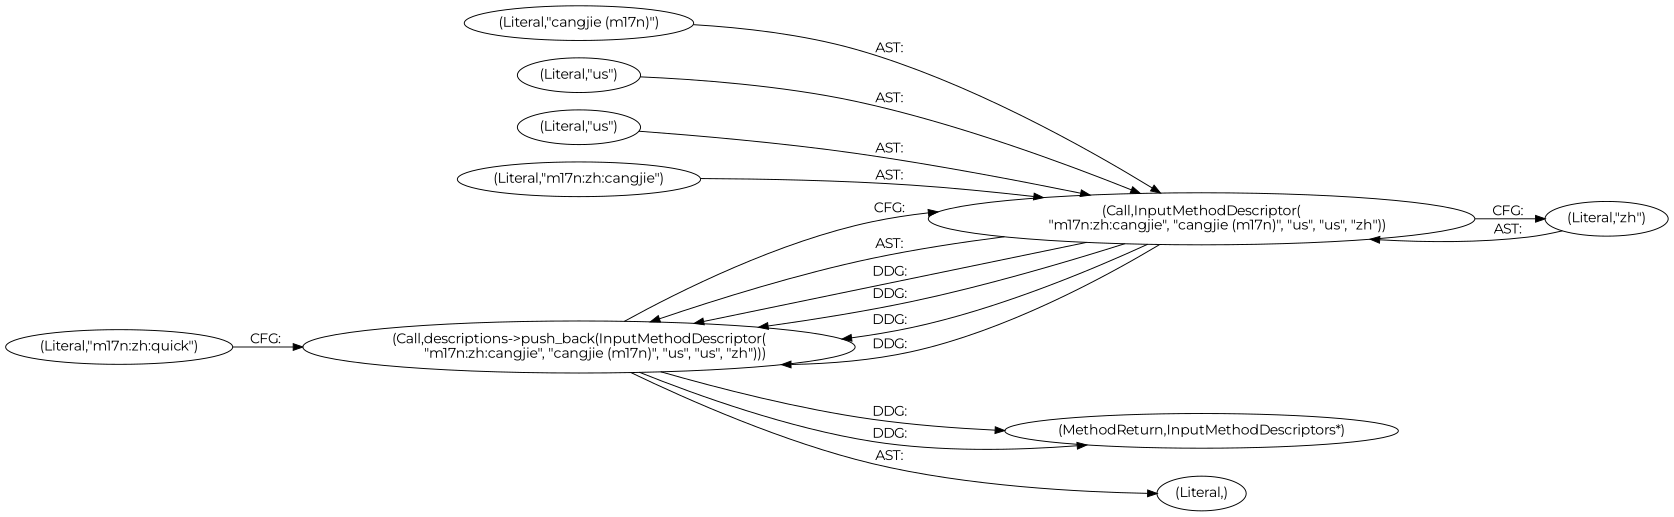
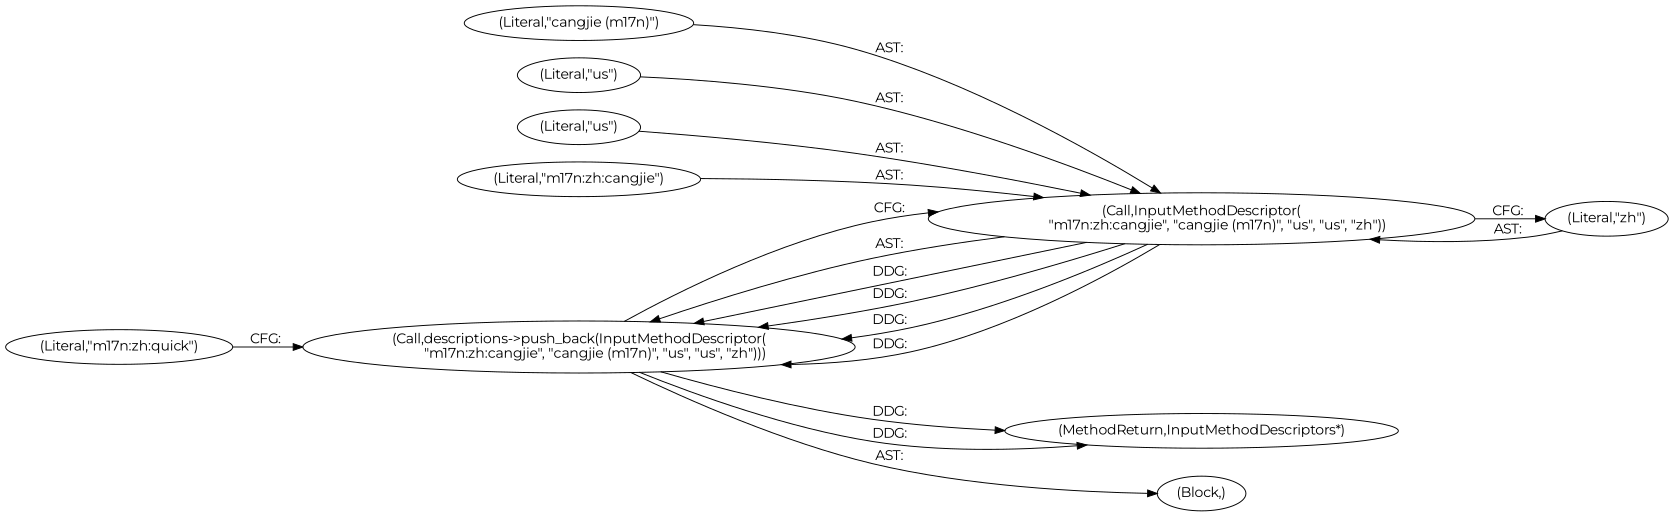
node "(Literal,)": label "(Literal,)" -> "(Block,)"
